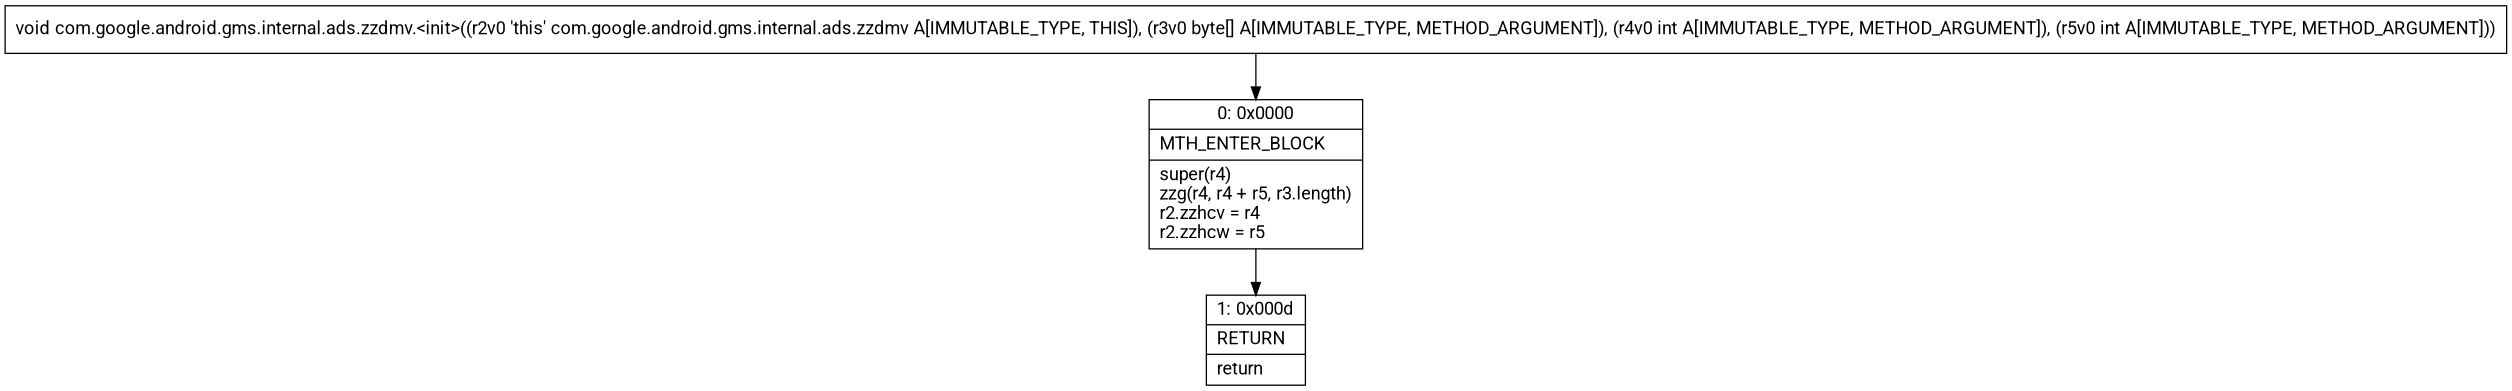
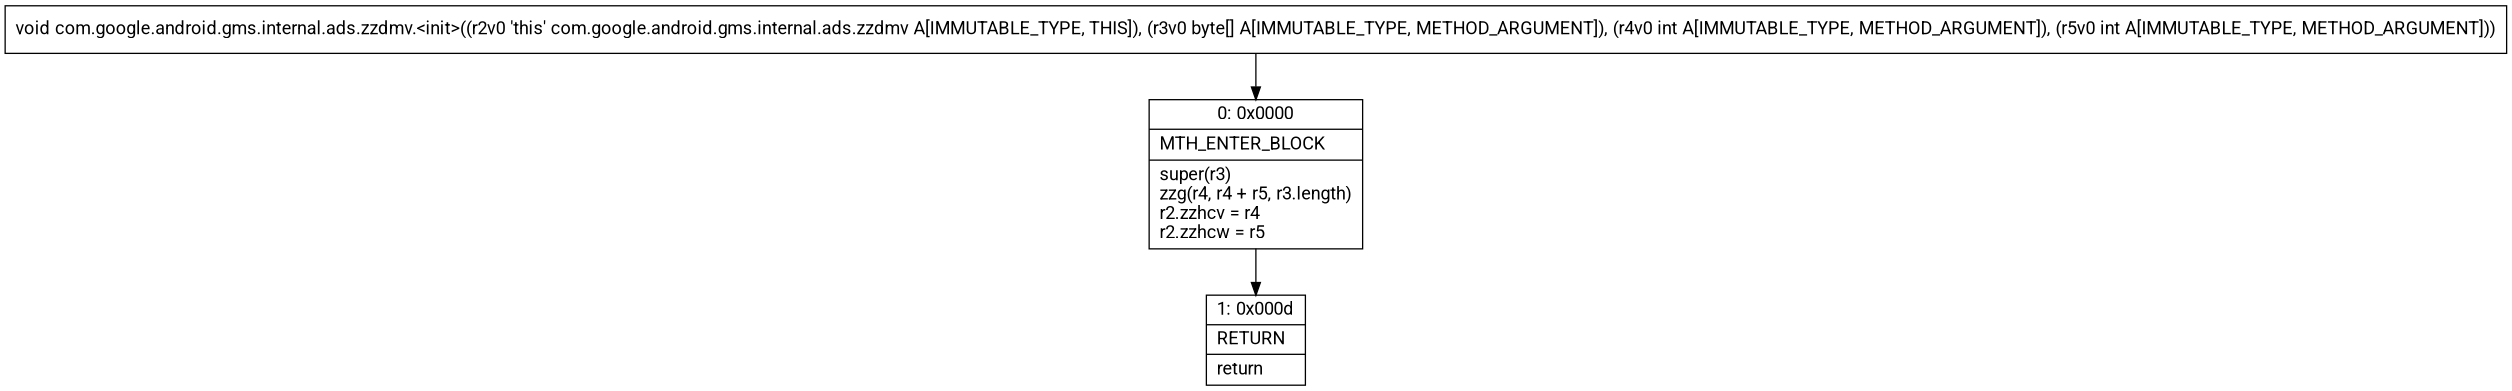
node "0: 0x0000": text "super(r4)" -> "super(r3)"
